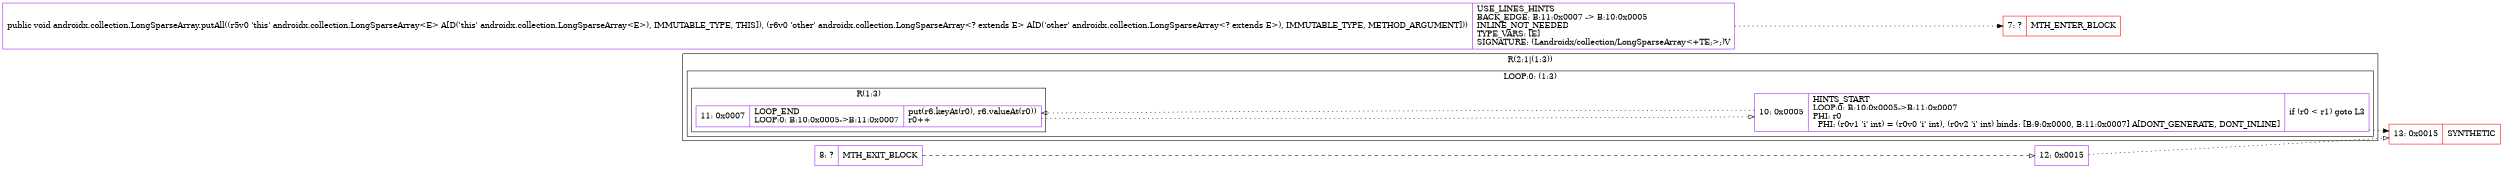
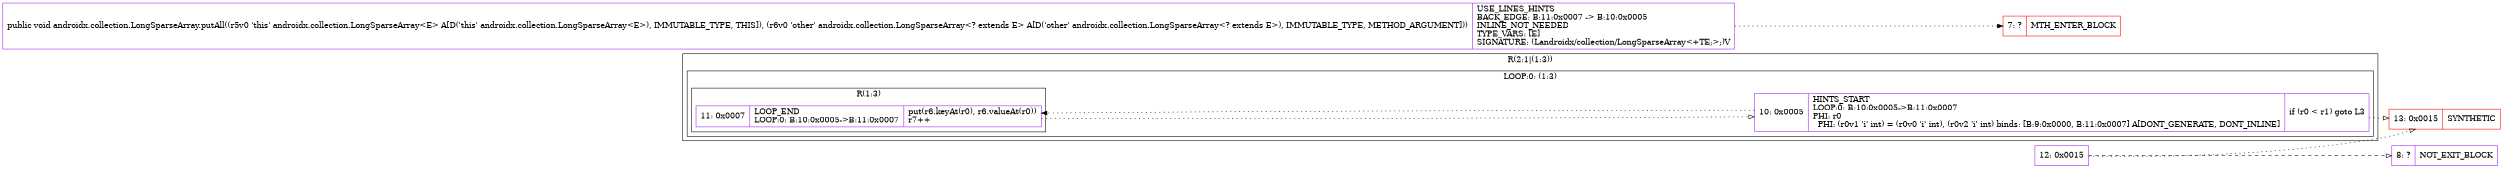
edge "10: 0x0005" -> "11: 0x0007": arrowhead onormal -> normal
node "11: 0x0007": text "r0++" -> "r7++"
edge "10: 0x0005" -> "13: 0x0015": arrowhead normal -> onormal
node "8: ?": text "MTH_EXIT_BLOCK" -> "NOT_EXIT_BLOCK"
edge "8: ?" -> "12: 0x0015": reversed
